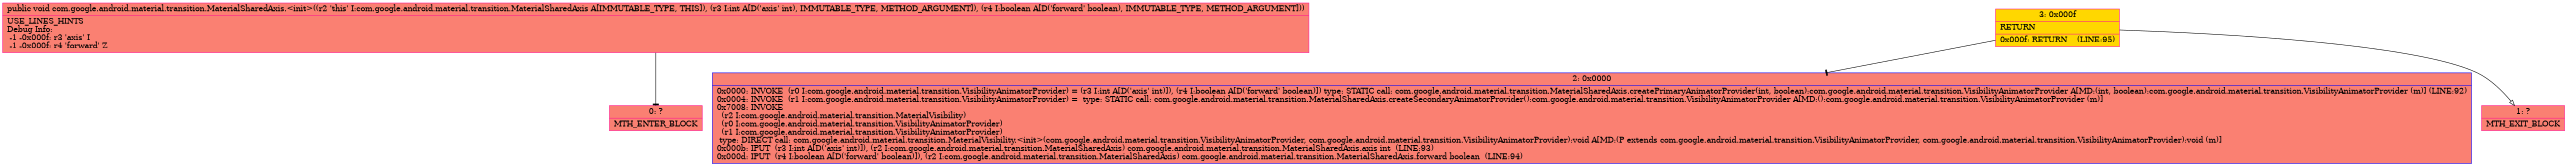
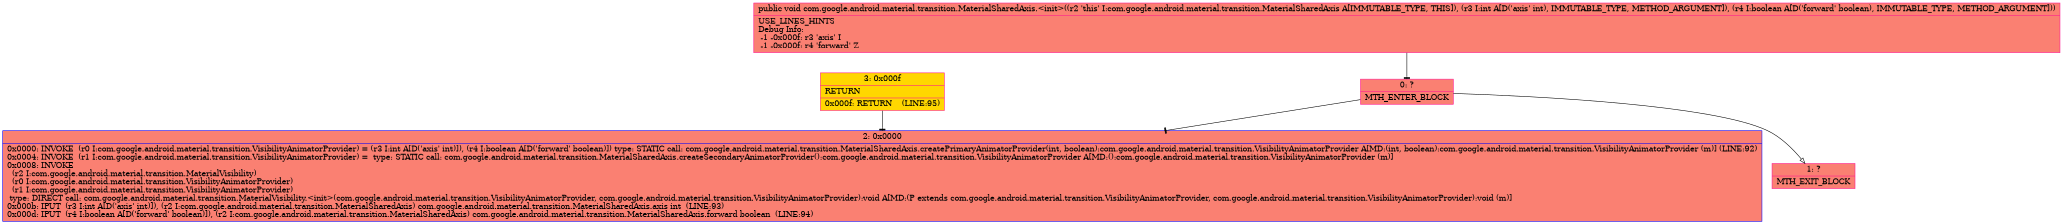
edge "3: 0x000f" -> "1: ?": now "0: ?" -> "1: ?"
node "2: 0x0000": text "0x7008: INVOKE" -> "0x0008: INVOKE"
edge "0: ?" -> "2: 0x0000": added
